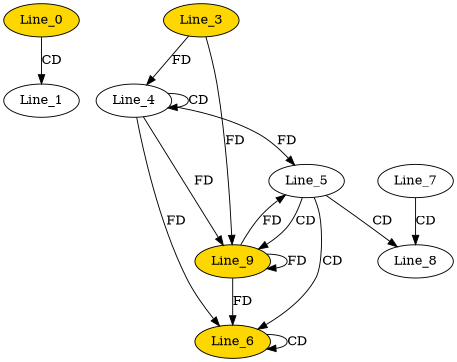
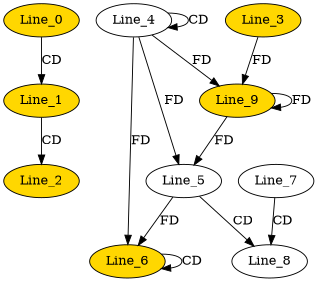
edge "Line_3" -> "Line_4": removed, label "FD"
node "Line_1": fillcolor white -> gold
node "Line_2": added
edge "Line_5" -> "Line_9": removed, label "CD"
edge "Line_5" -> "Line_6": label "CD" -> "FD"
edge "Line_9" -> "Line_6": removed, label "FD"
